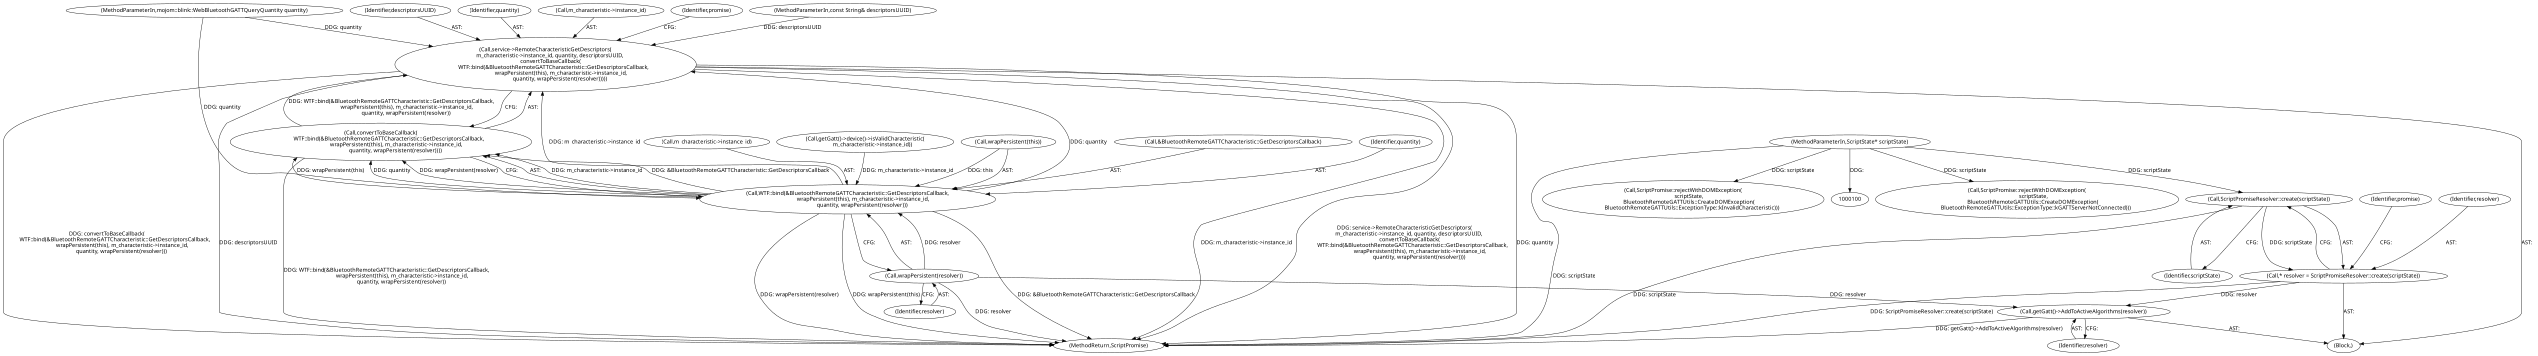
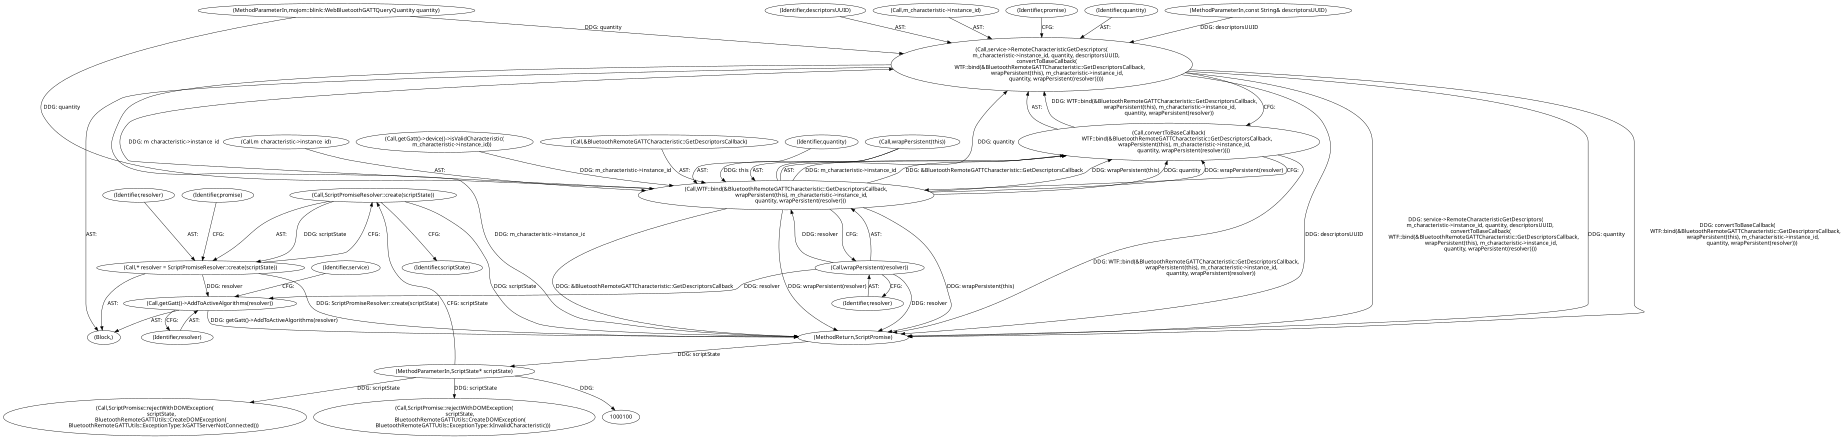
edge "(MethodParameterIn,ScriptState* scriptState)" -> "(Call,ScriptPromiseResolver::create(scriptState))": label "DDG: scriptState" -> "CFG: scriptState"
edge "(Identifier,scriptState)" -> "(Call,ScriptPromiseResolver::create(scriptState))": removed, label "AST:"
node "(Identifier,service)": added
edge "(MethodParameterIn,ScriptState* scriptState)" -> "(MethodReturn,ScriptPromise)": reversed
